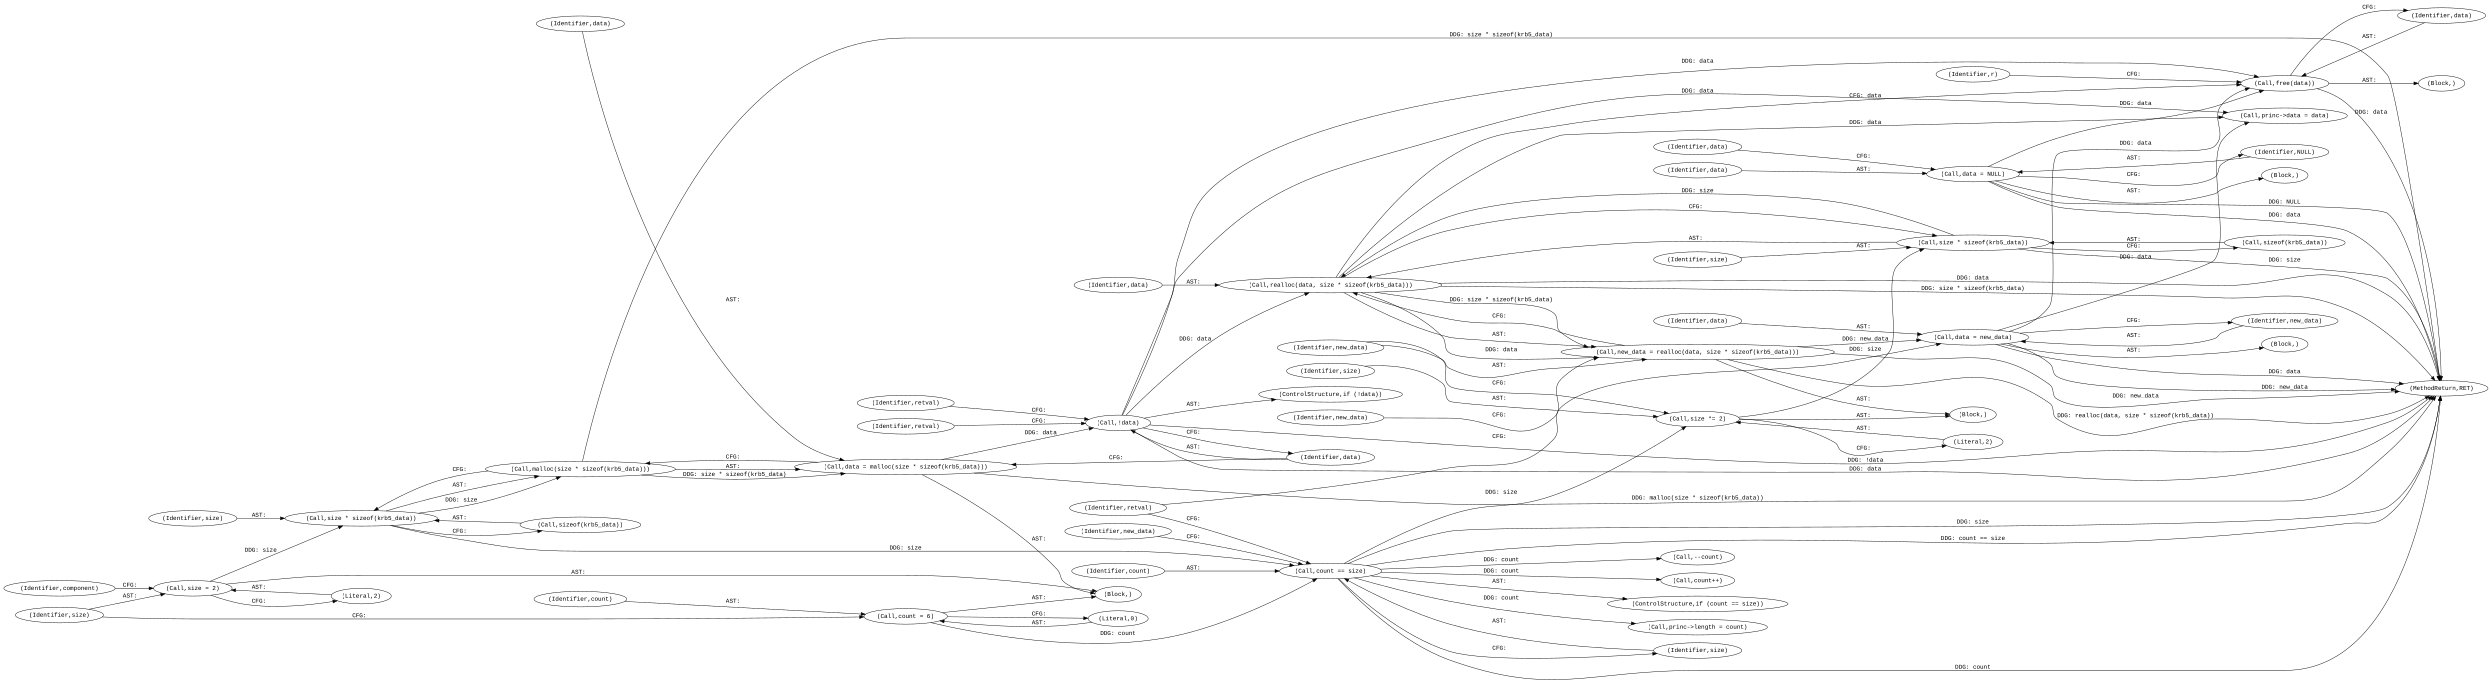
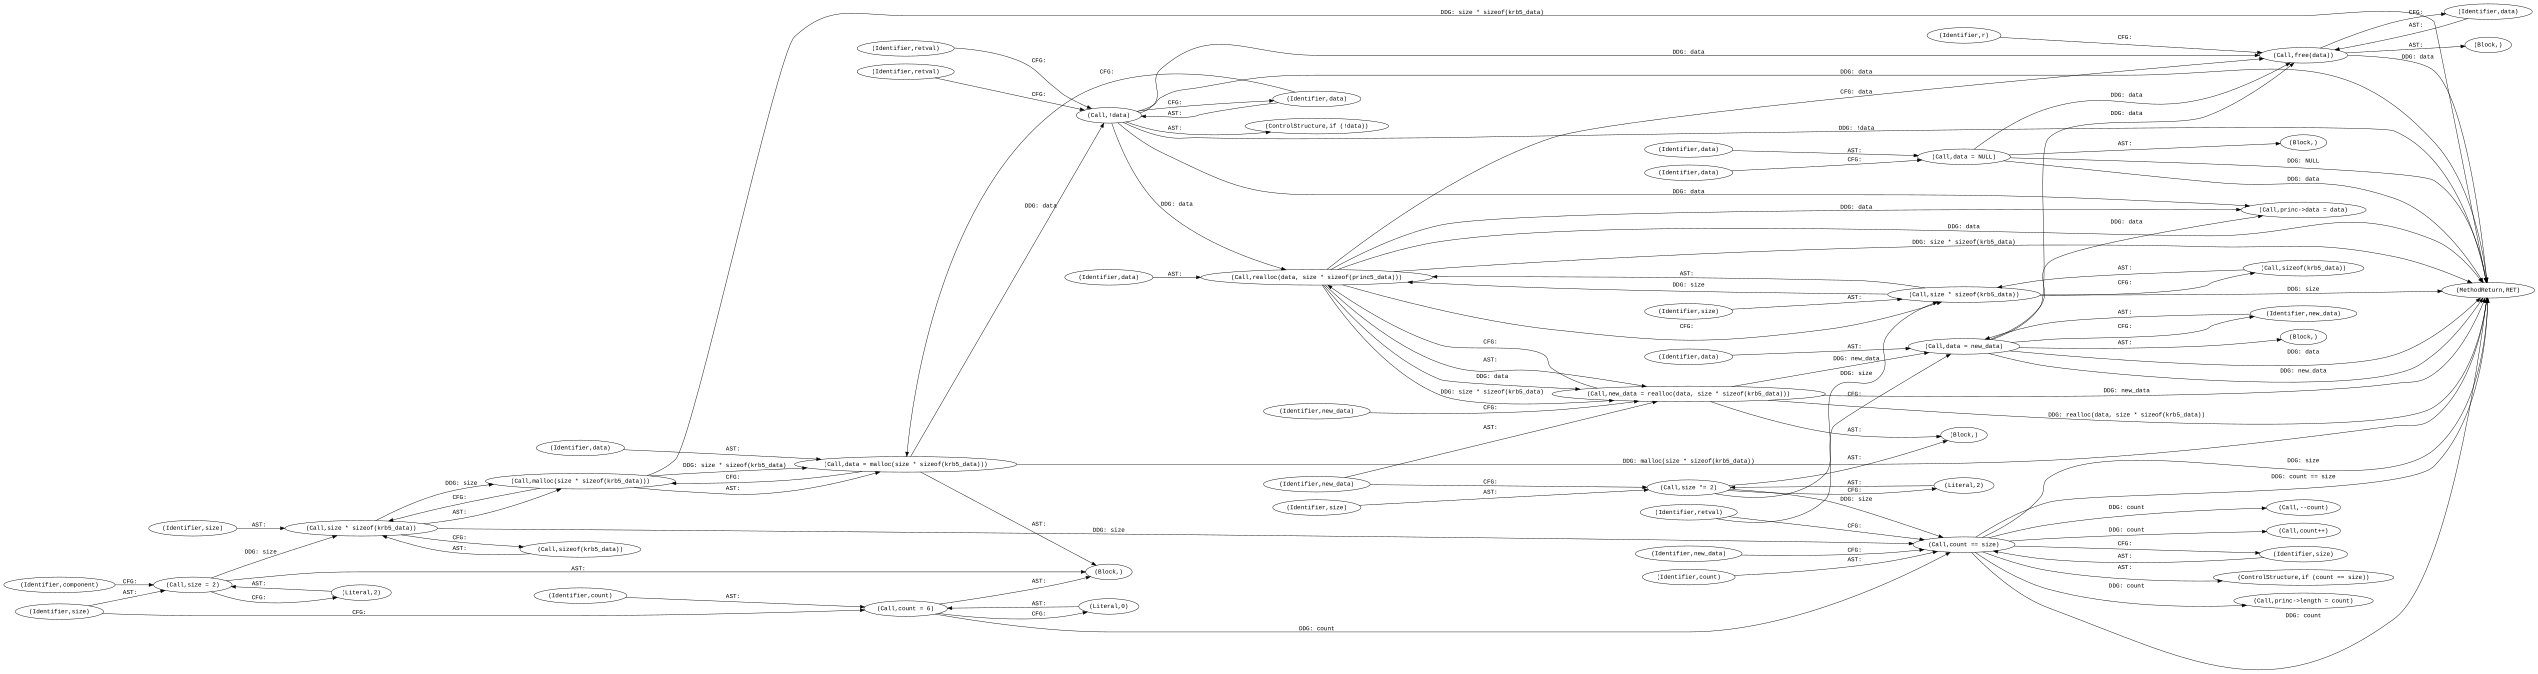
node "(Identifier,NULL)": removed
node "(Call,realloc(data, size * sizeof(krb5_data)))": label "(Call,realloc(data, size * sizeof(krb5_data)))" -> "(Call,realloc(data, size * sizeof(princ5_data)))"
edge "(Call,count == size)" -> "(Call,size *= 2)": reversed
